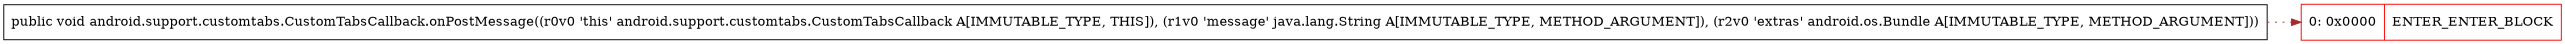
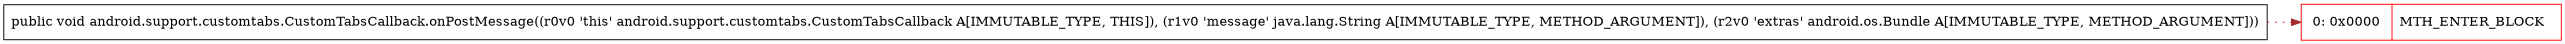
node "0: 0x0000": text "ENTER_ENTER_BLOCK" -> "MTH_ENTER_BLOCK"
